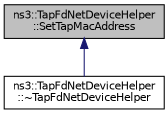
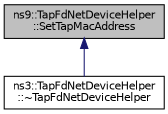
node "ns3::TapFdNetDeviceHelper ::SetTapMacAddress": label "ns3::TapFdNetDeviceHelper ::SetTapMacAddress" -> "ns9::TapFdNetDeviceHelper ::SetTapMacAddress"
